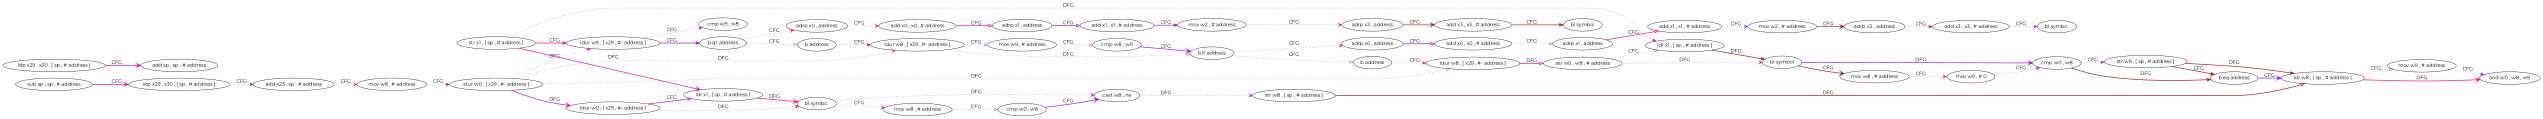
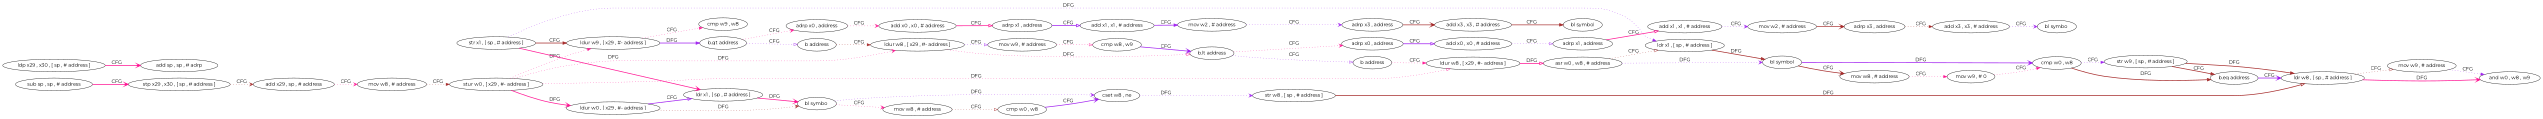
edge "ldur w9 , [ x29 , #- address ]" -> "b.gt address": label "CFG" -> "DFG"
edge "str x1 , [ sp , # address ]" -> "ldur w9 , [ x29 , #- address ]": color deeppink -> brown
node "add sp , sp , # address": label "add sp , sp , # address" -> "add sp , sp , # adrp"
node "add x23 , sp , # address": label "add x23 , sp , # address" -> "add x29 , sp , # address"
